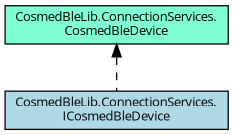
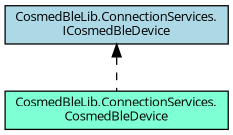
edge "CosmedBleLib.ConnectionServices. ICosmedBleDevice" -> "CosmedBleLib.ConnectionServices. CosmedBleDevice": reversed
